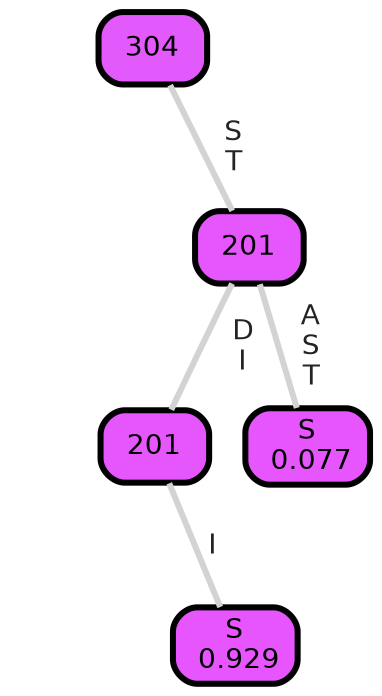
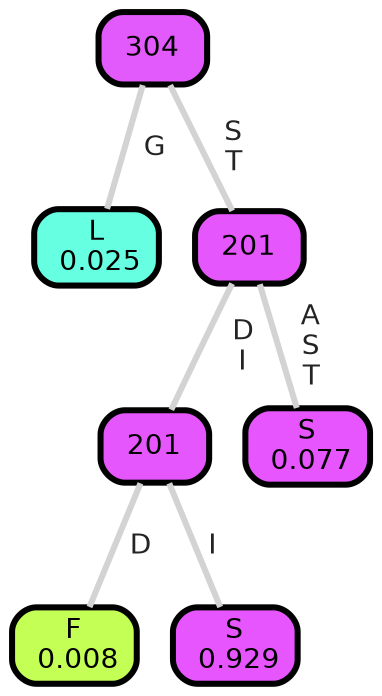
node "L 0.025": added
node "F 0.008": added
